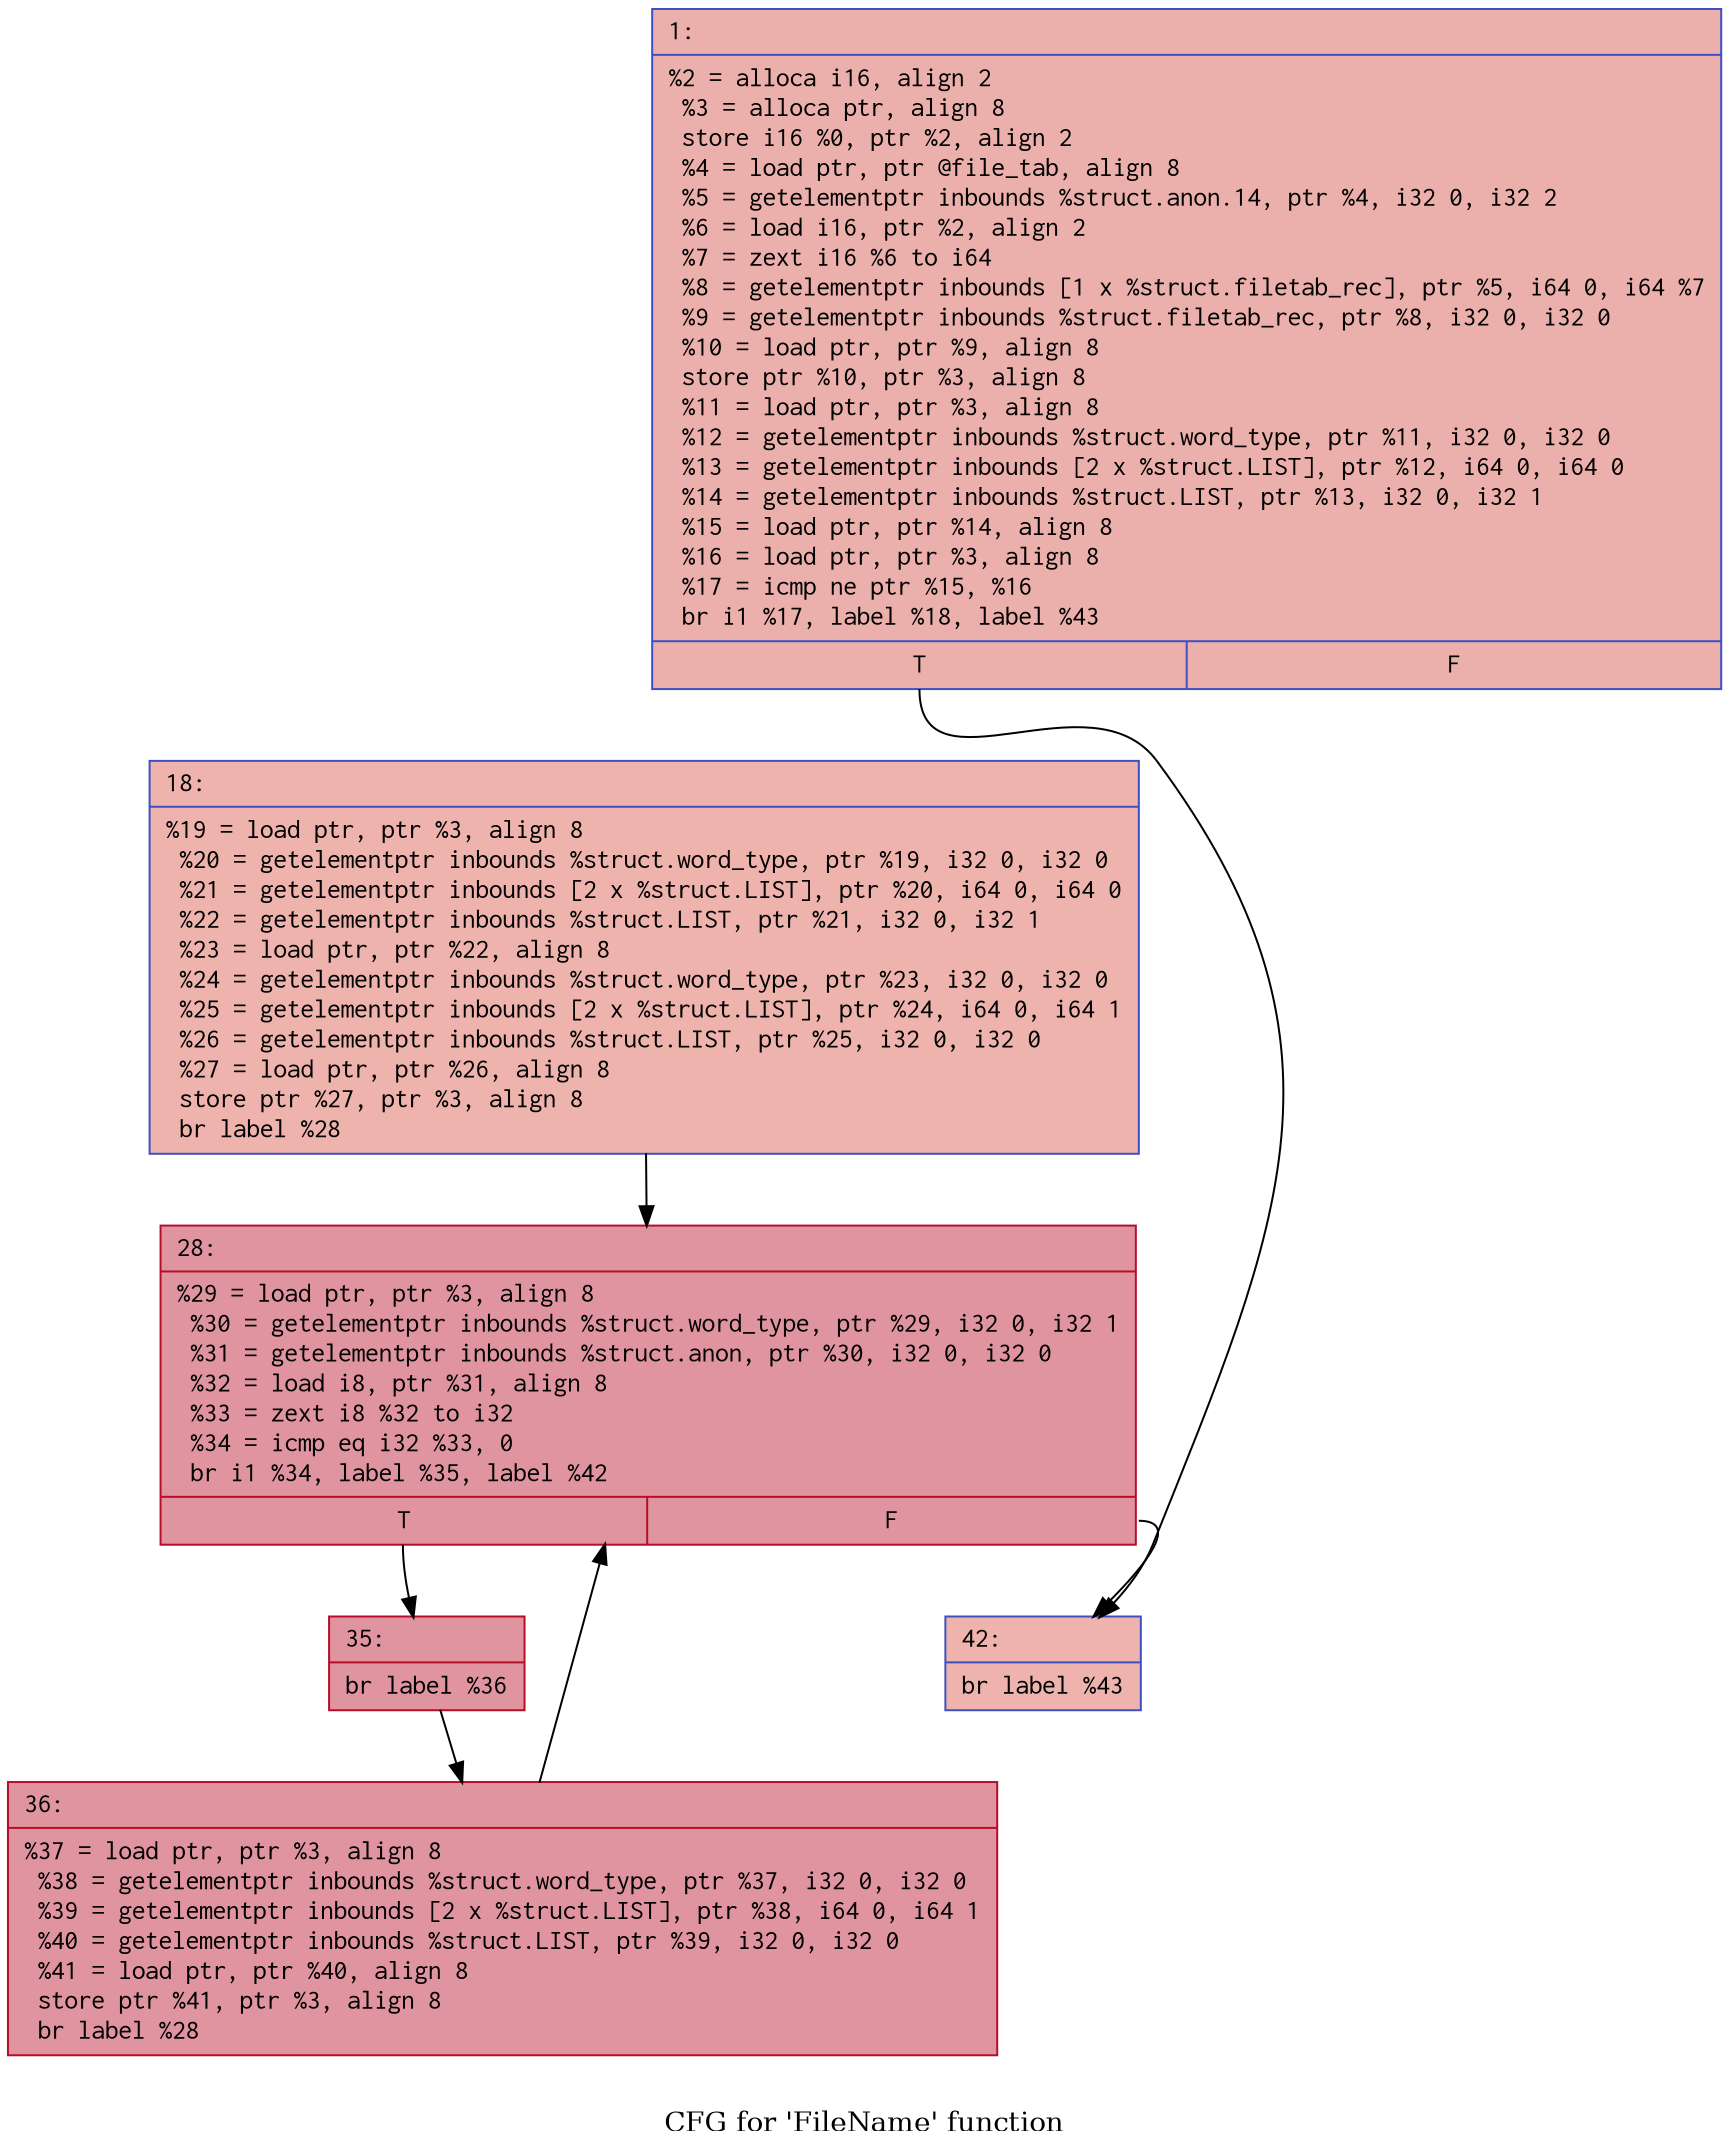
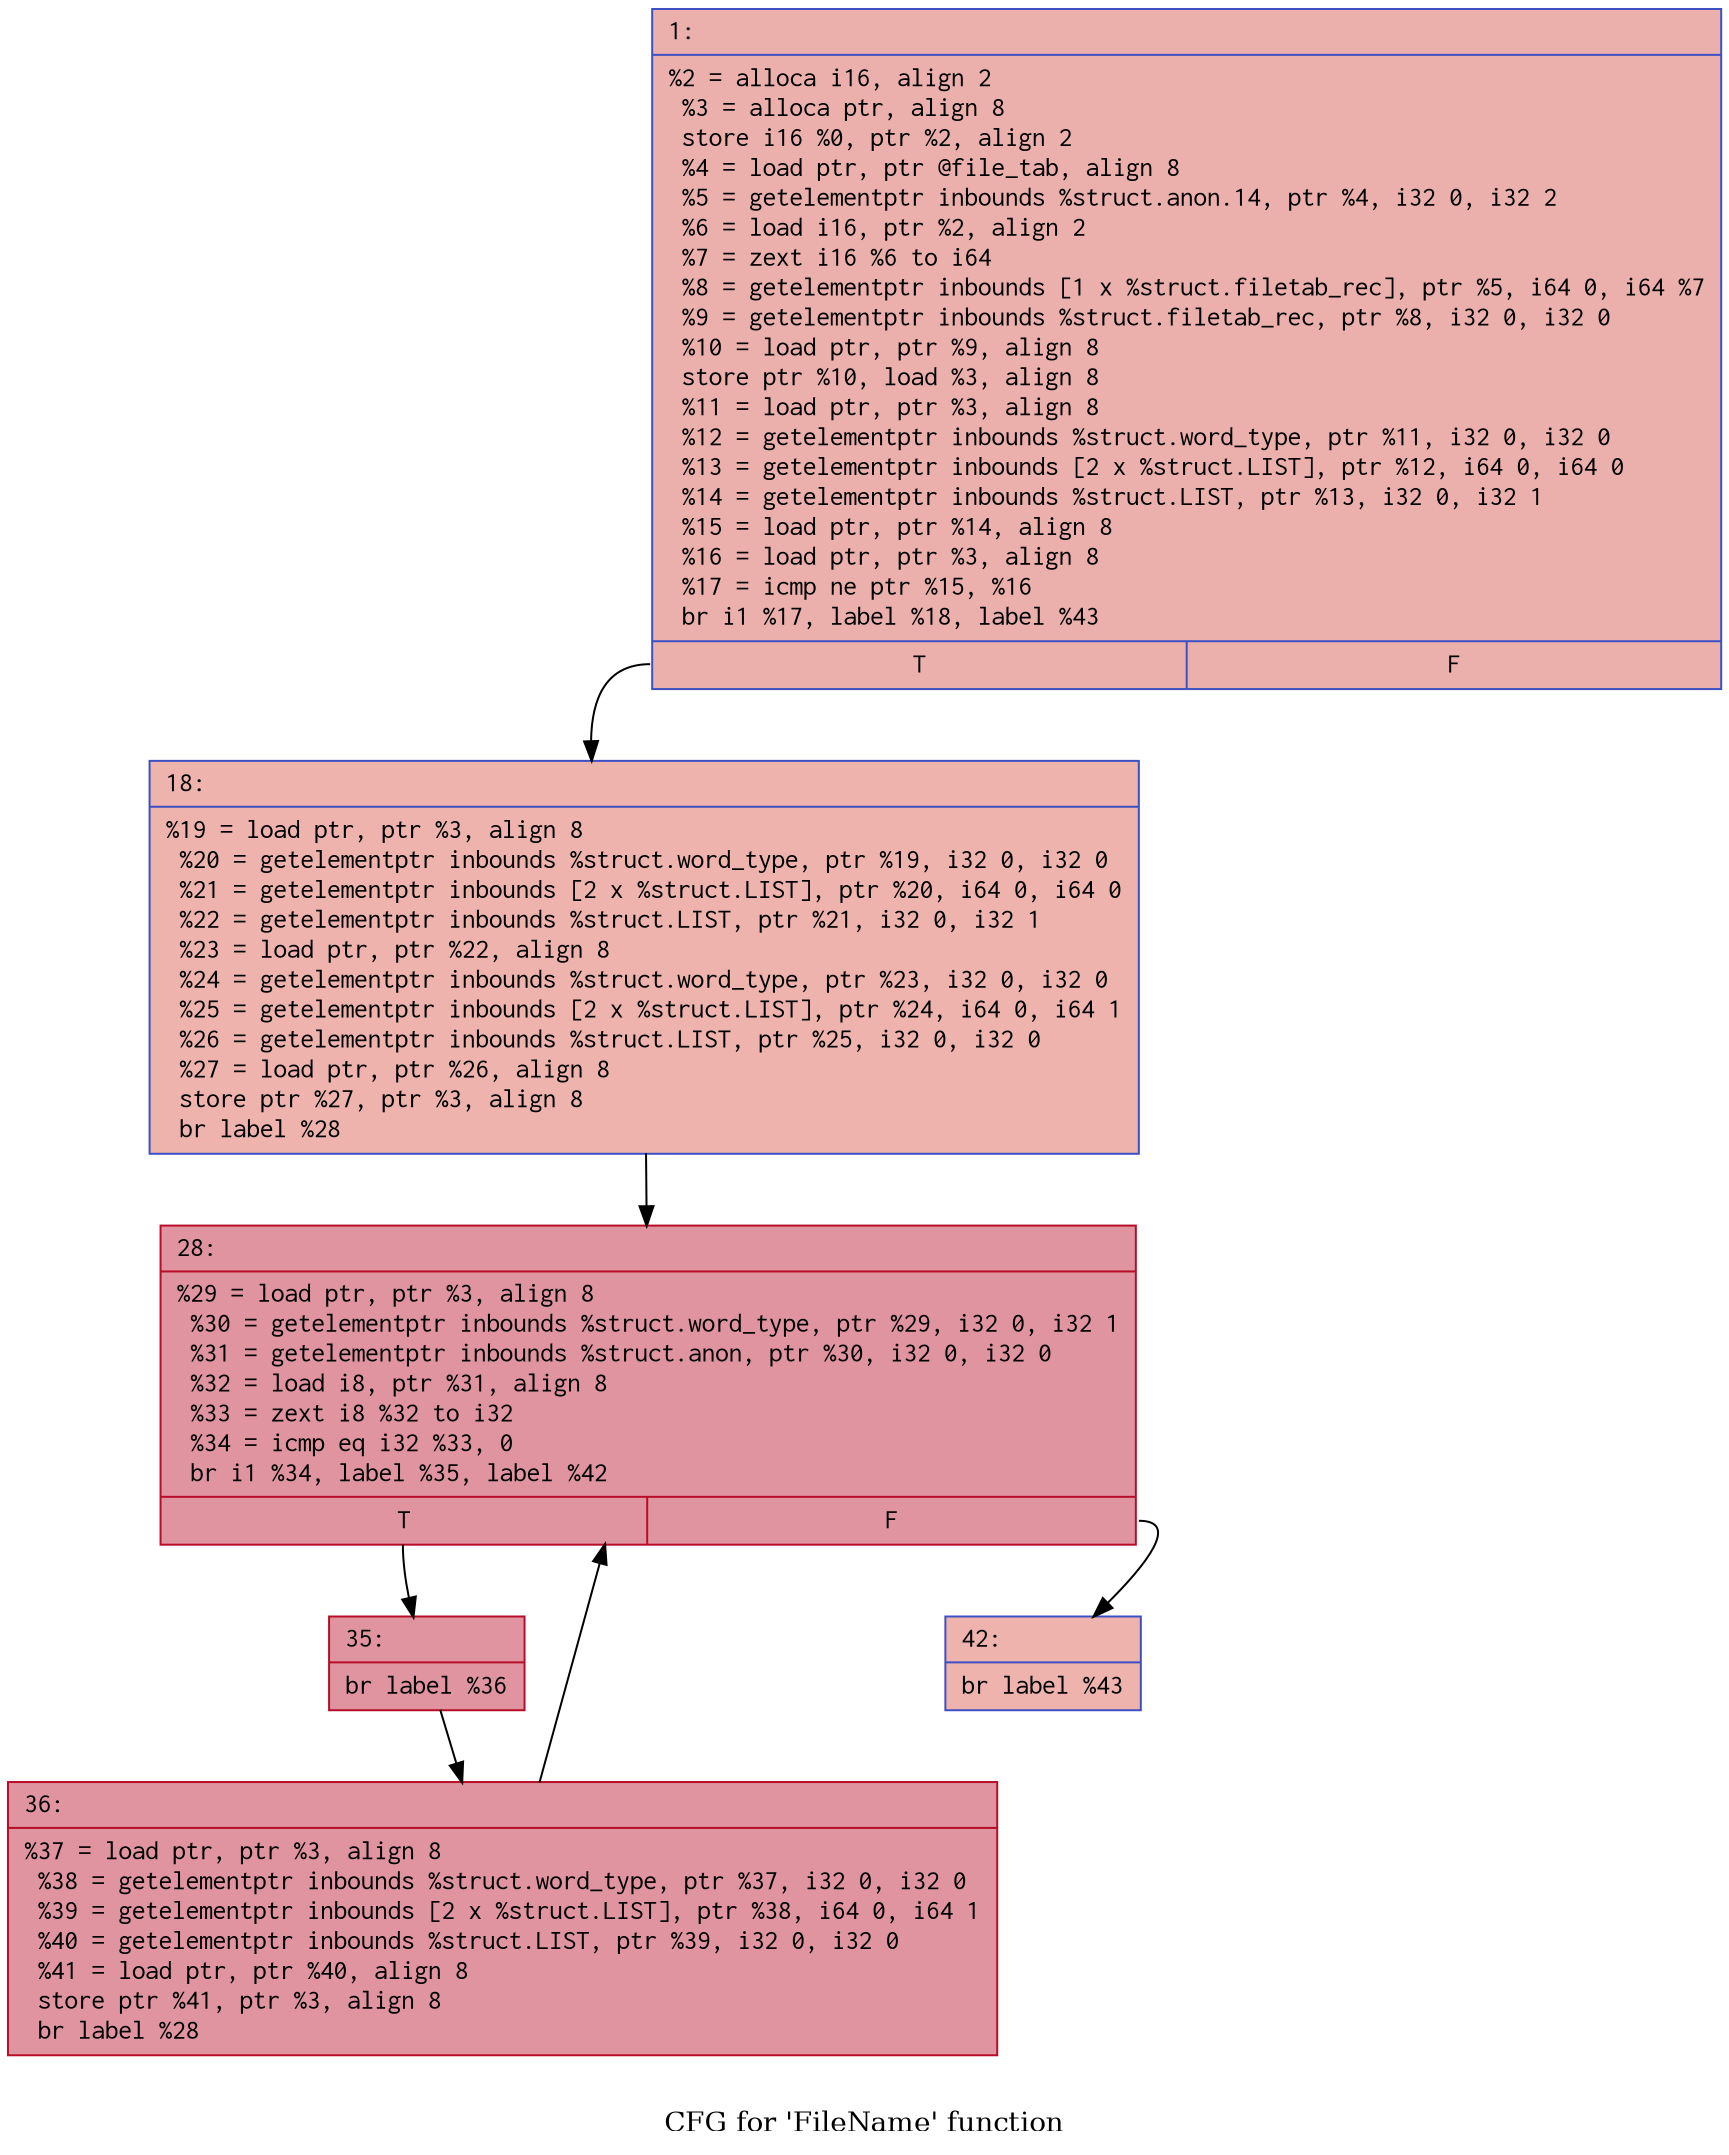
node "1:": text "store ptr %10, ptr %3, align 8" -> "store ptr %10, load %3, align 8"
edge "1:" -> "42:": now "1:" -> "18:"
